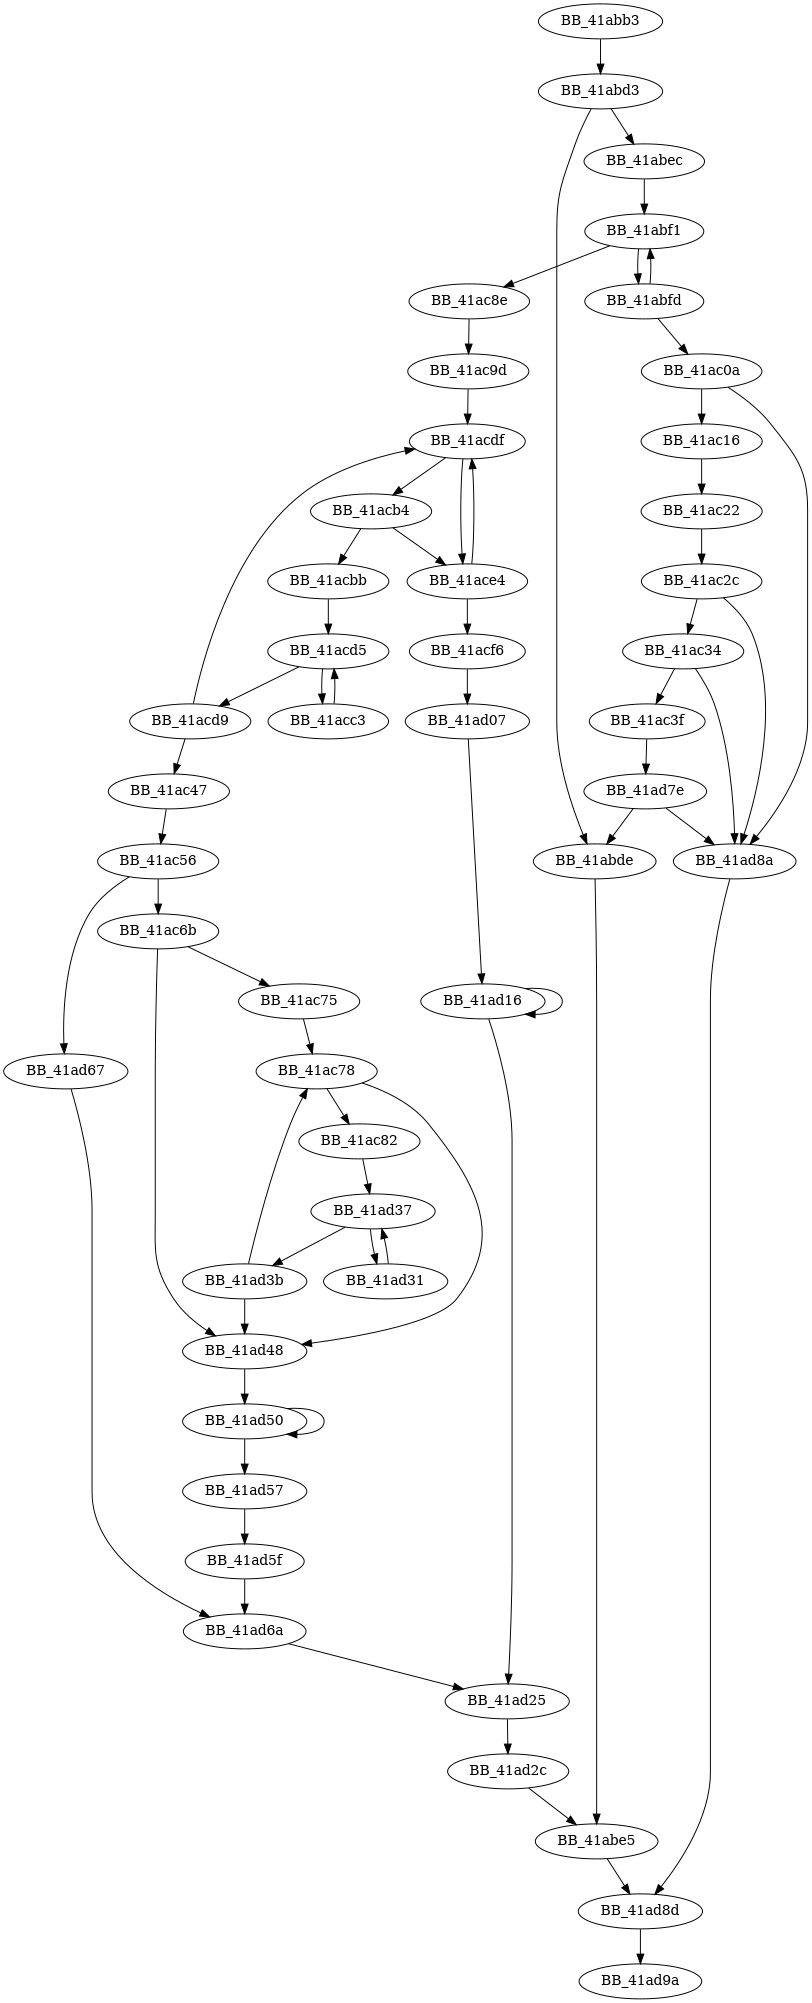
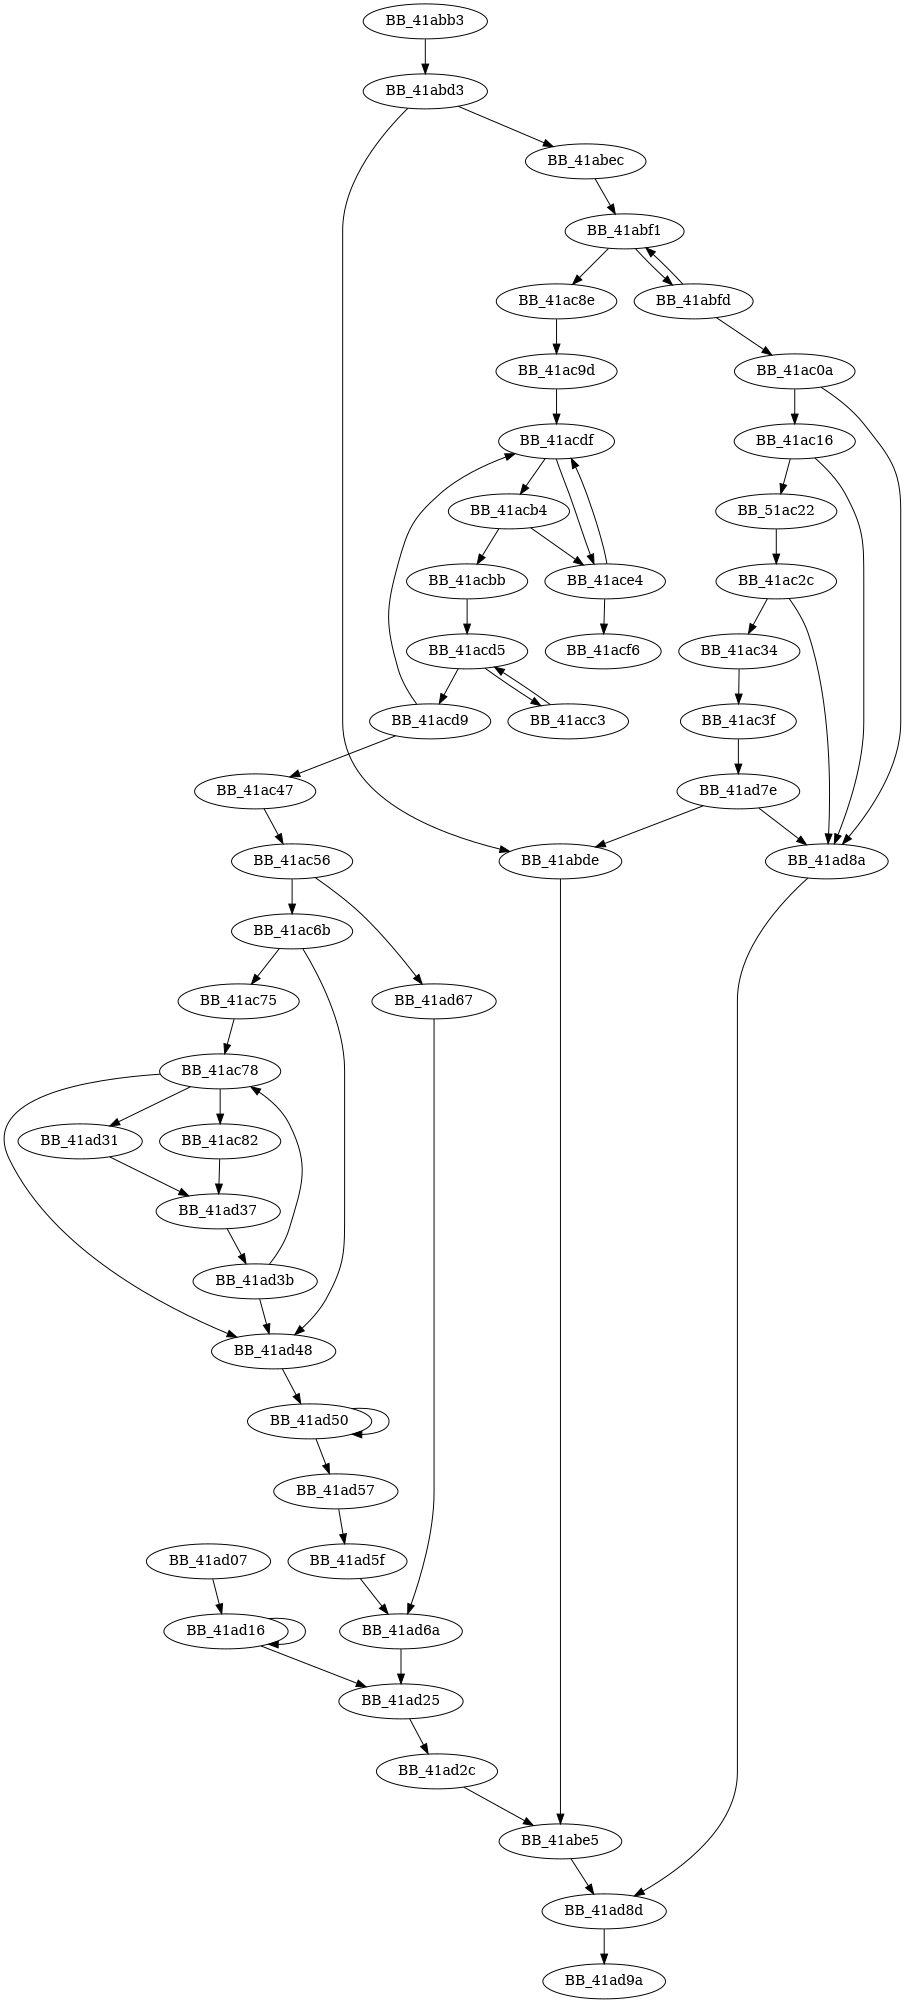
node "BB_41ac22": label "BB_41ac22" -> "BB_51ac22"
edge "BB_41acf6" -> "BB_41ad07": removed
edge "BB_41ac34" -> "BB_41ad8a": now "BB_41ac16" -> "BB_41ad8a"
edge "BB_41ad37" -> "BB_41ad31": now "BB_41ac78" -> "BB_41ad31"
